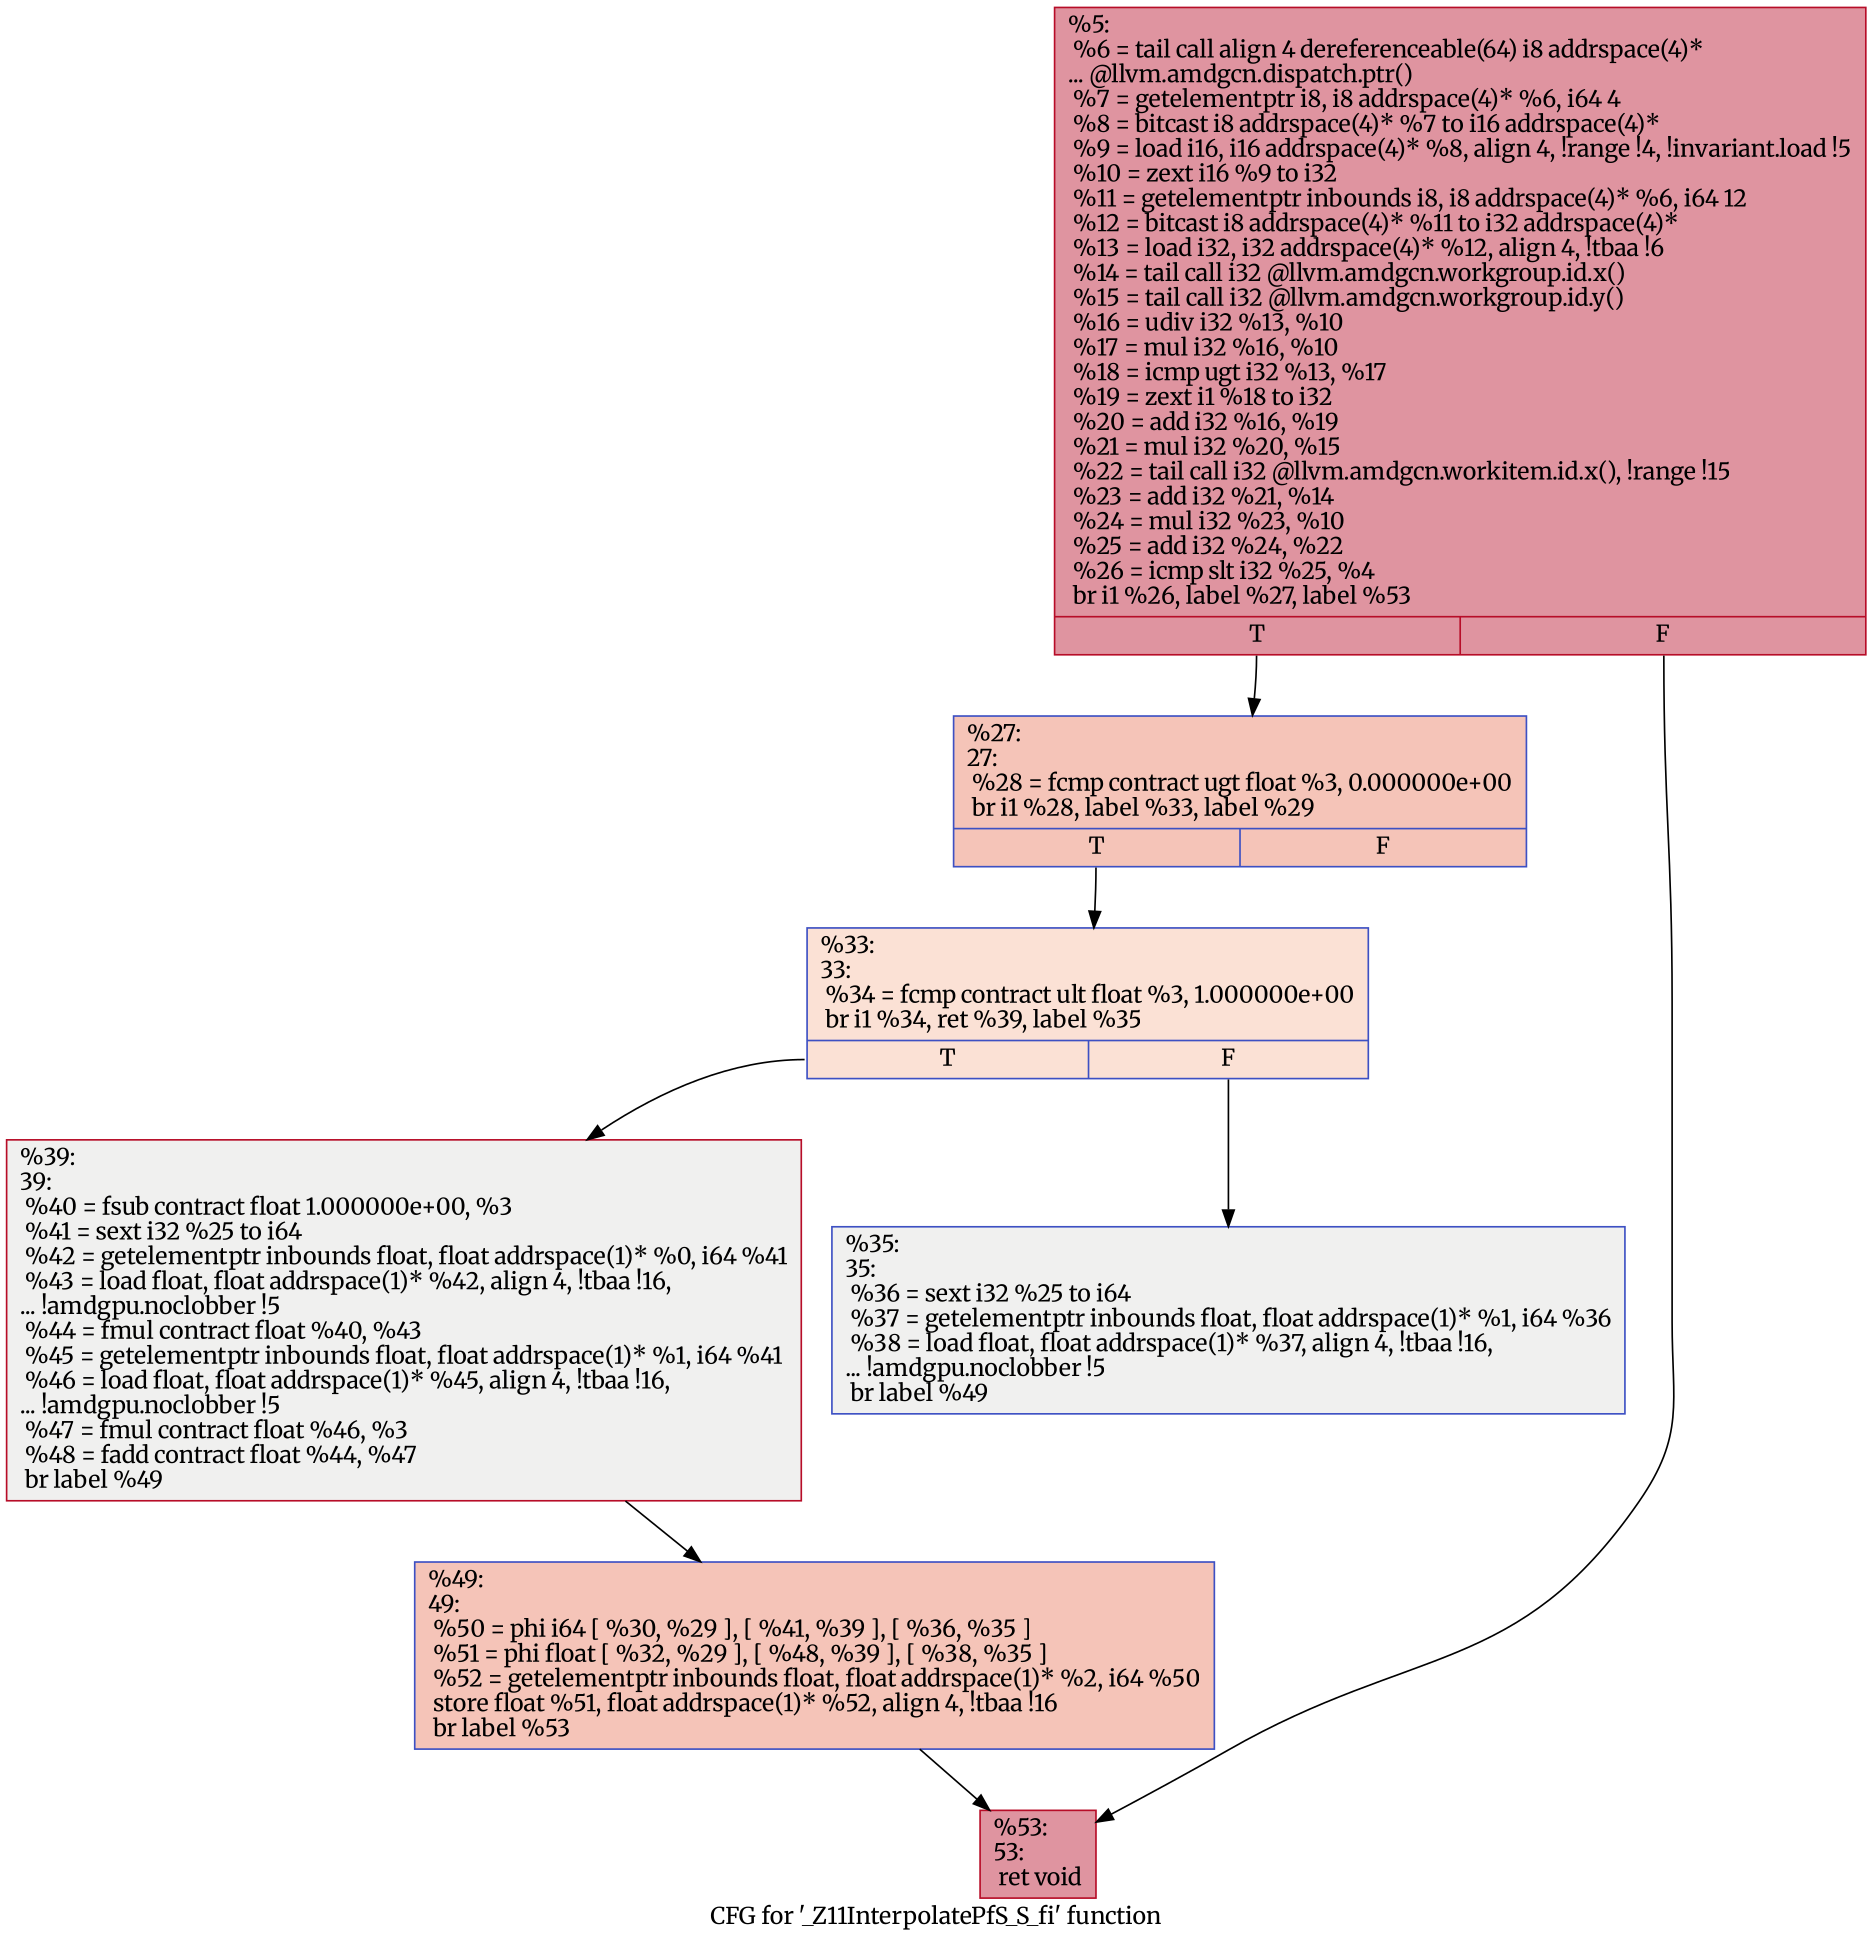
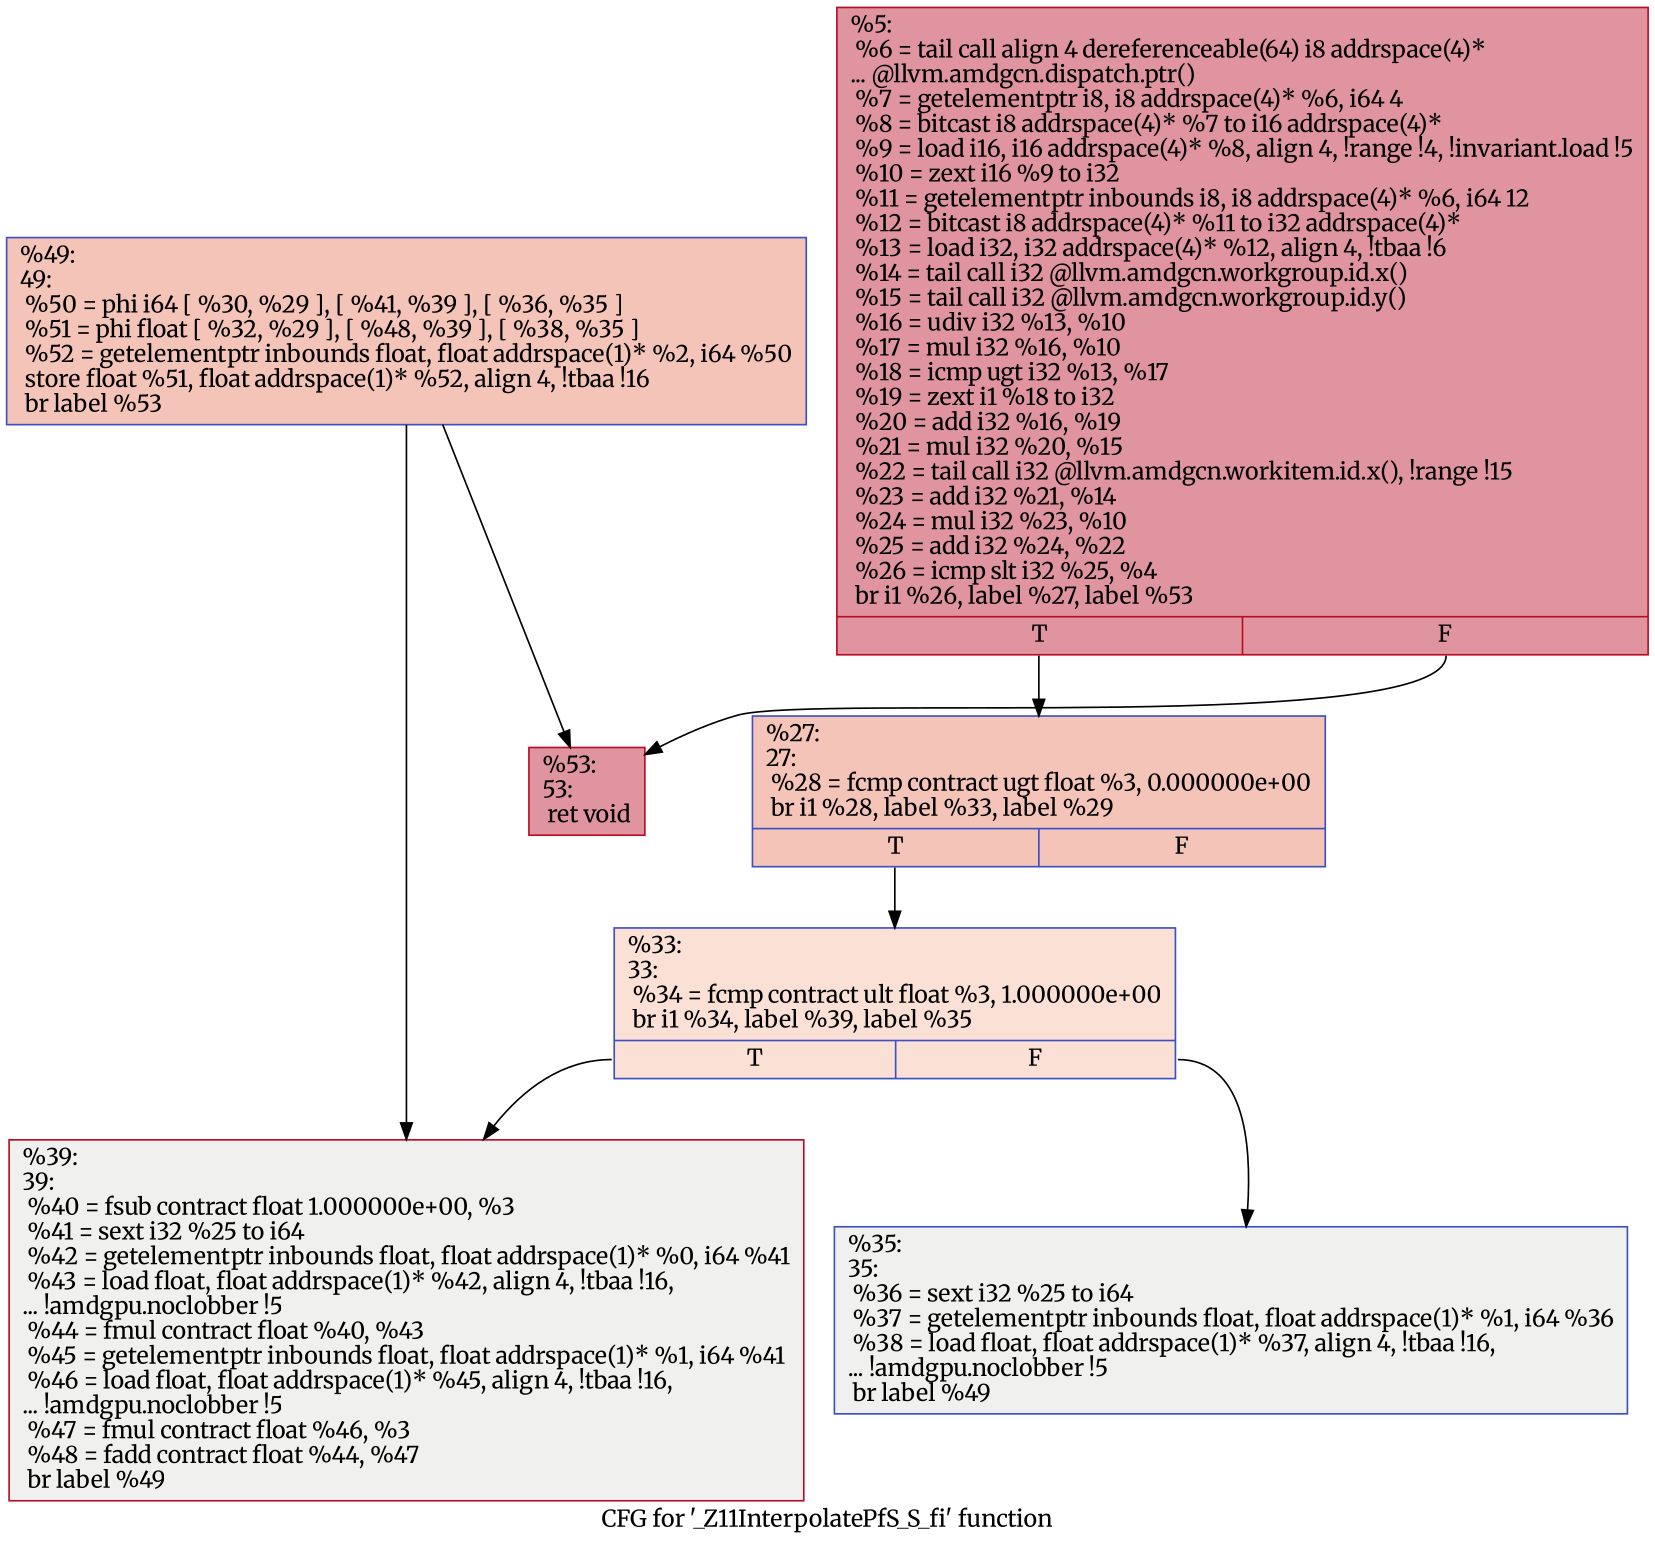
node "%33:": text "br i1 %34, ret %39, label %35" -> "br i1 %34, label %39, label %35"
edge "%39:" -> "%49:": reversed
